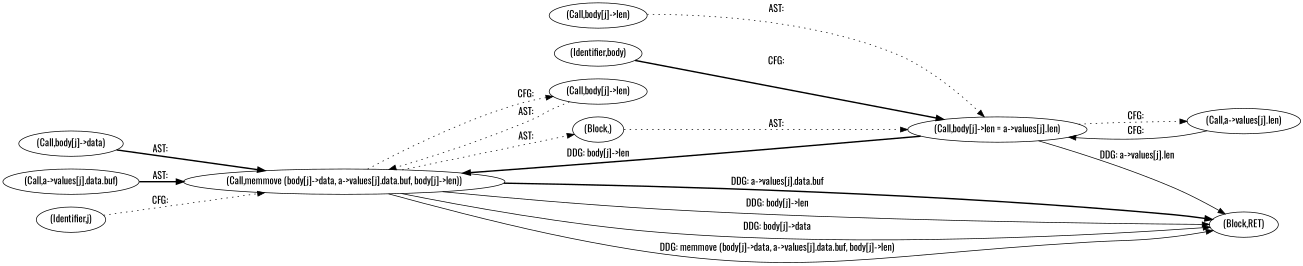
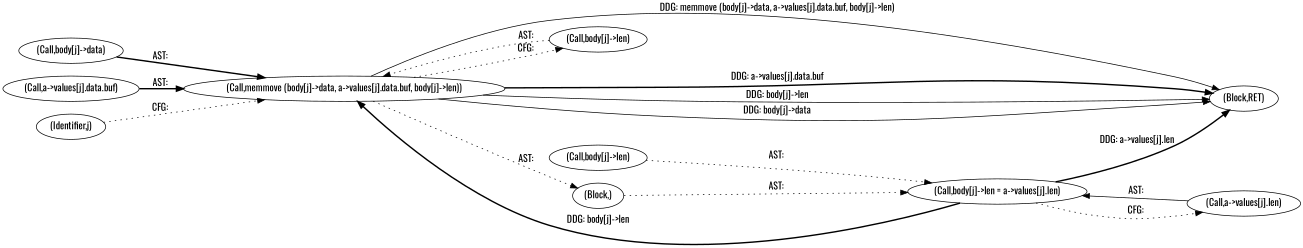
node "(Identifier,body)": removed
edge "(Call,a->values[j].len)" -> "(Call,body[j]->len = a->values[j].len)": label "CFG: " -> "AST: "
edge "(Call,body[j]->len = a->values[j].len)" -> "(Block,RET)": style solid -> bold
